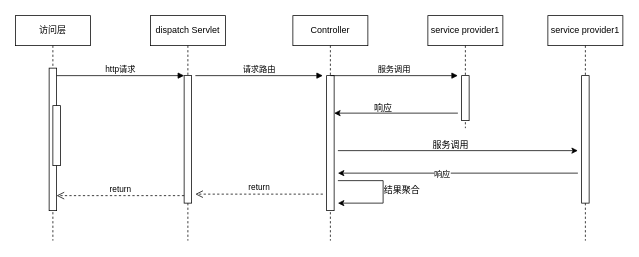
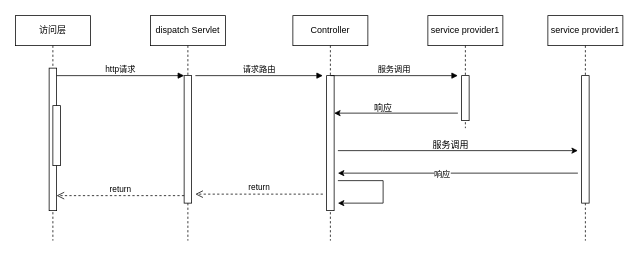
node "结果聚合": removed
